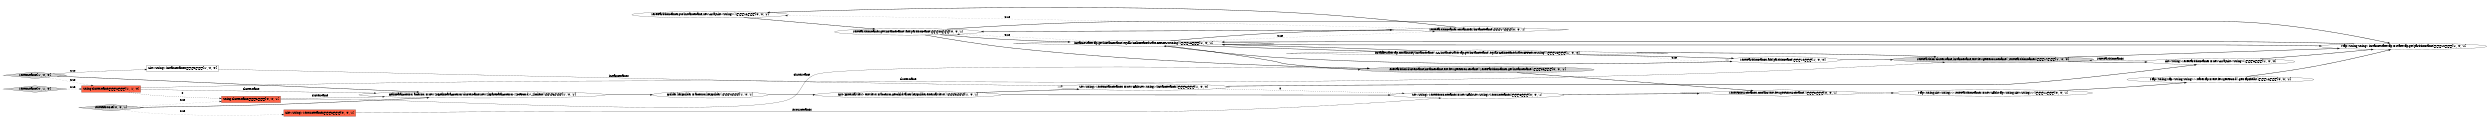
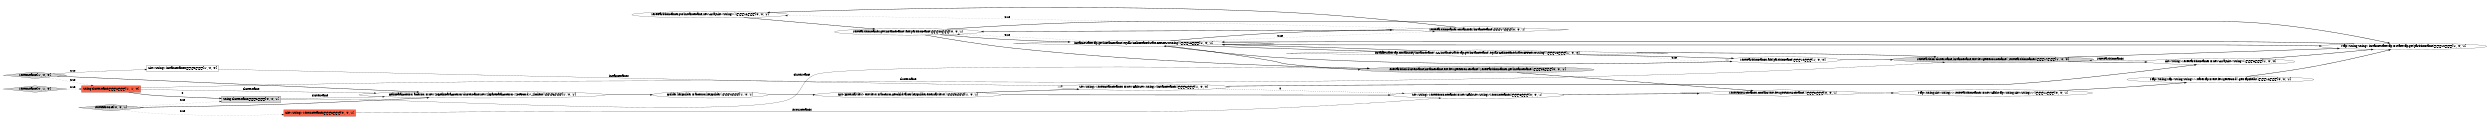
edge "String clusterName@@@2@@@['1', '1', '0']" -> "String clusterName@@@2@@@['0', '0', '1']": style dashed -> bold
node "String clusterName@@@2@@@['0', '0', '1']": fillcolor tomato -> lightgray
